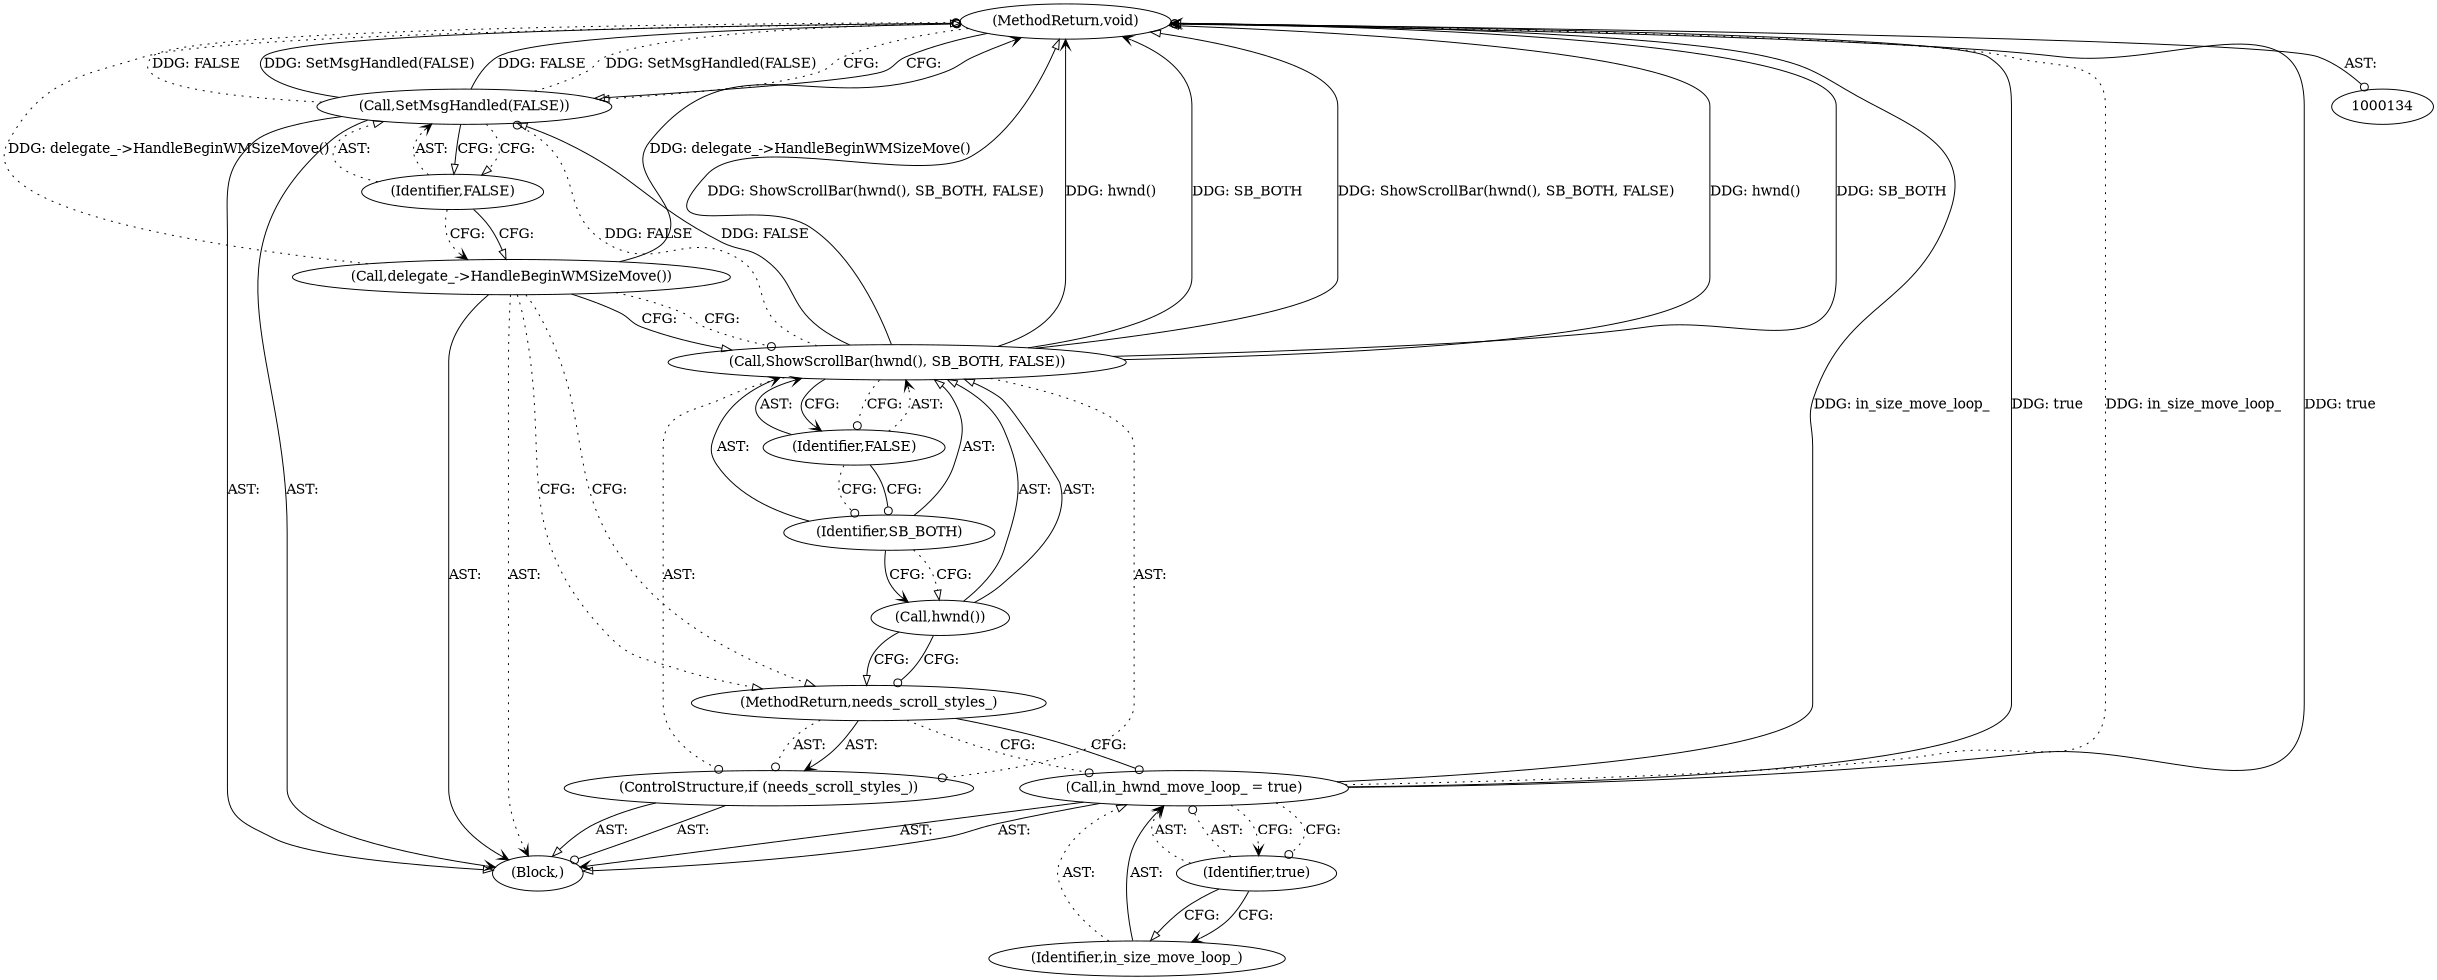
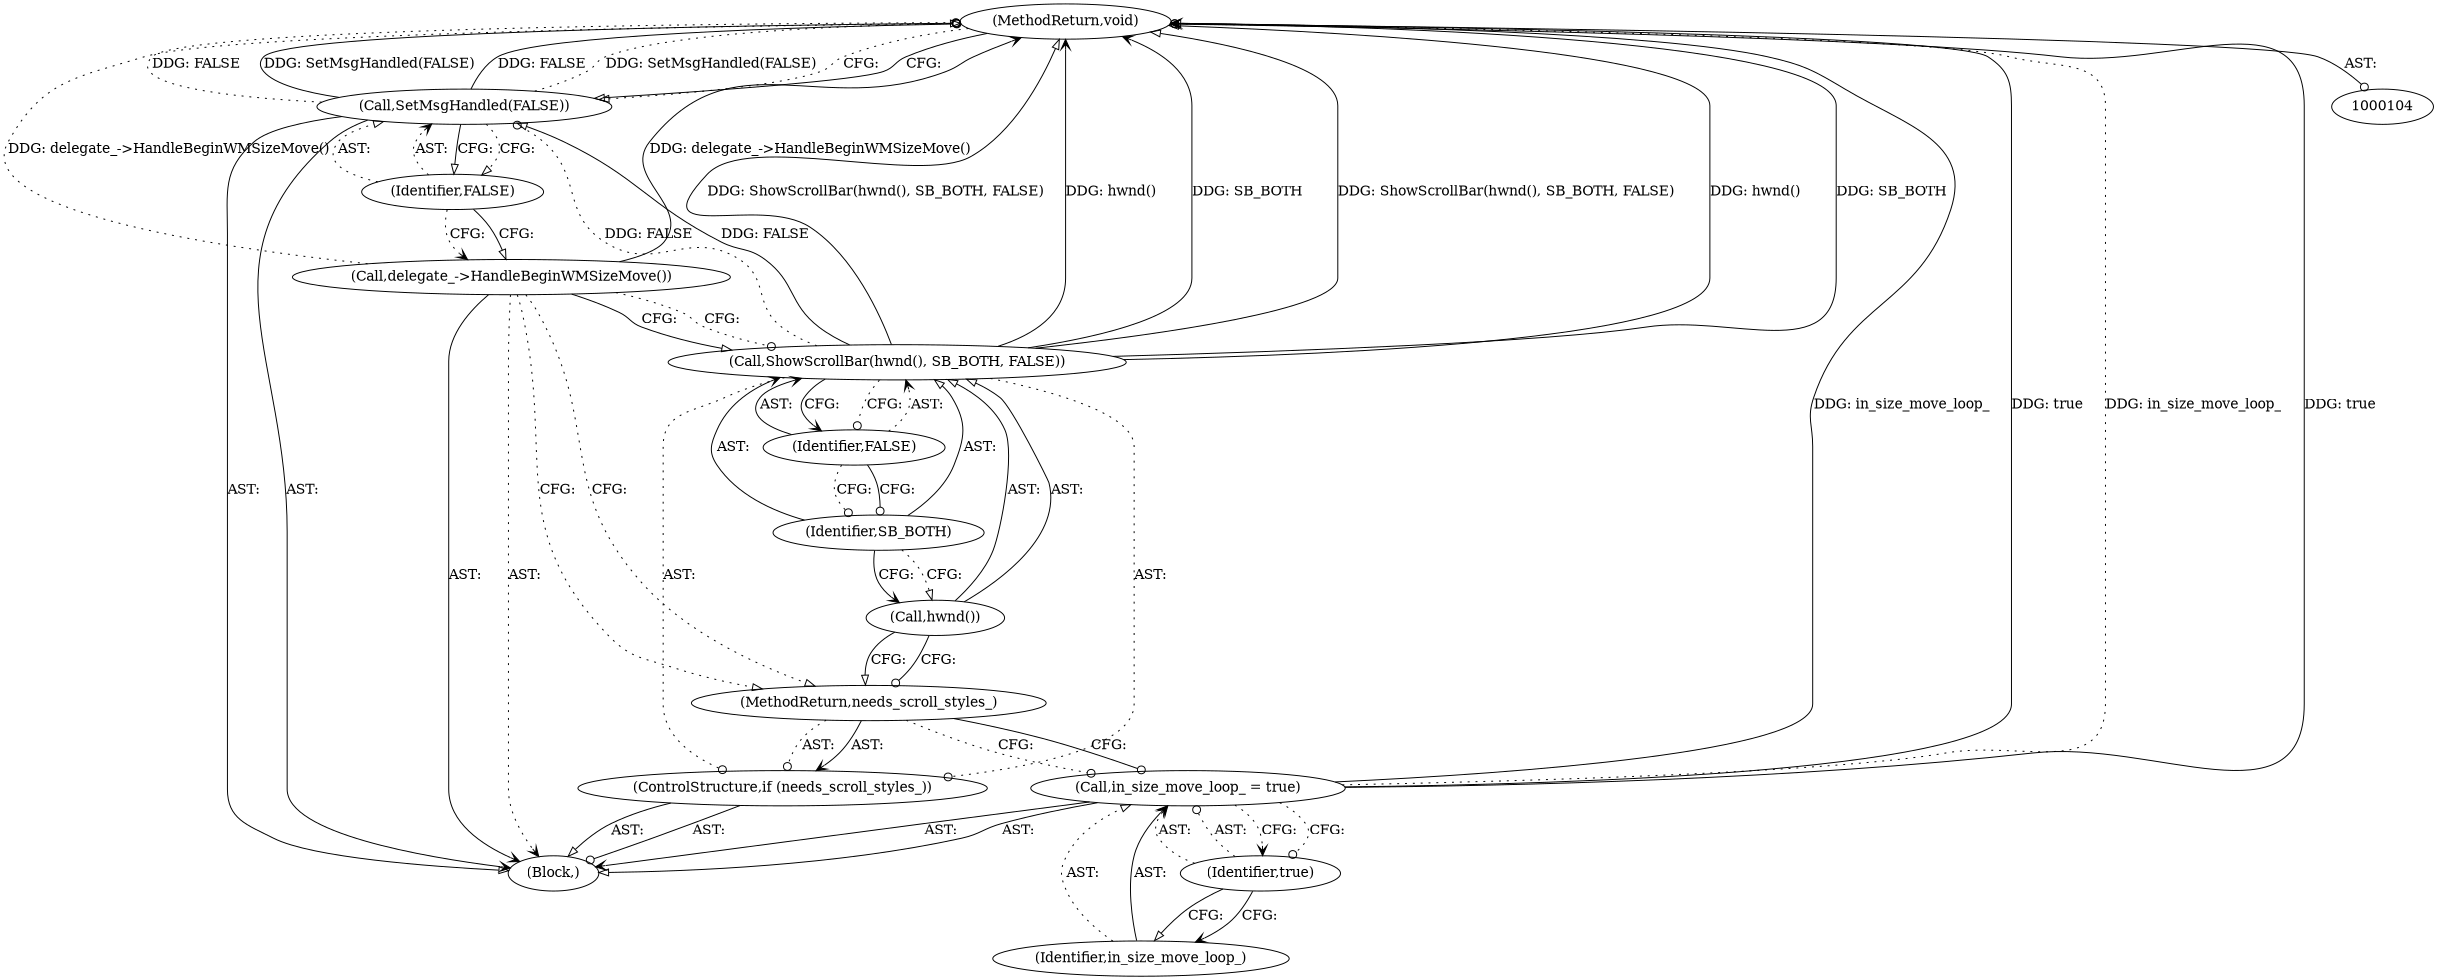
node "1000134": label "1000134" -> "1000104"
node "(Call,in_hwnd_move_loop_ = true)": label "(Call,in_hwnd_move_loop_ = true)" -> "(Call,in_size_move_loop_ = true)"
